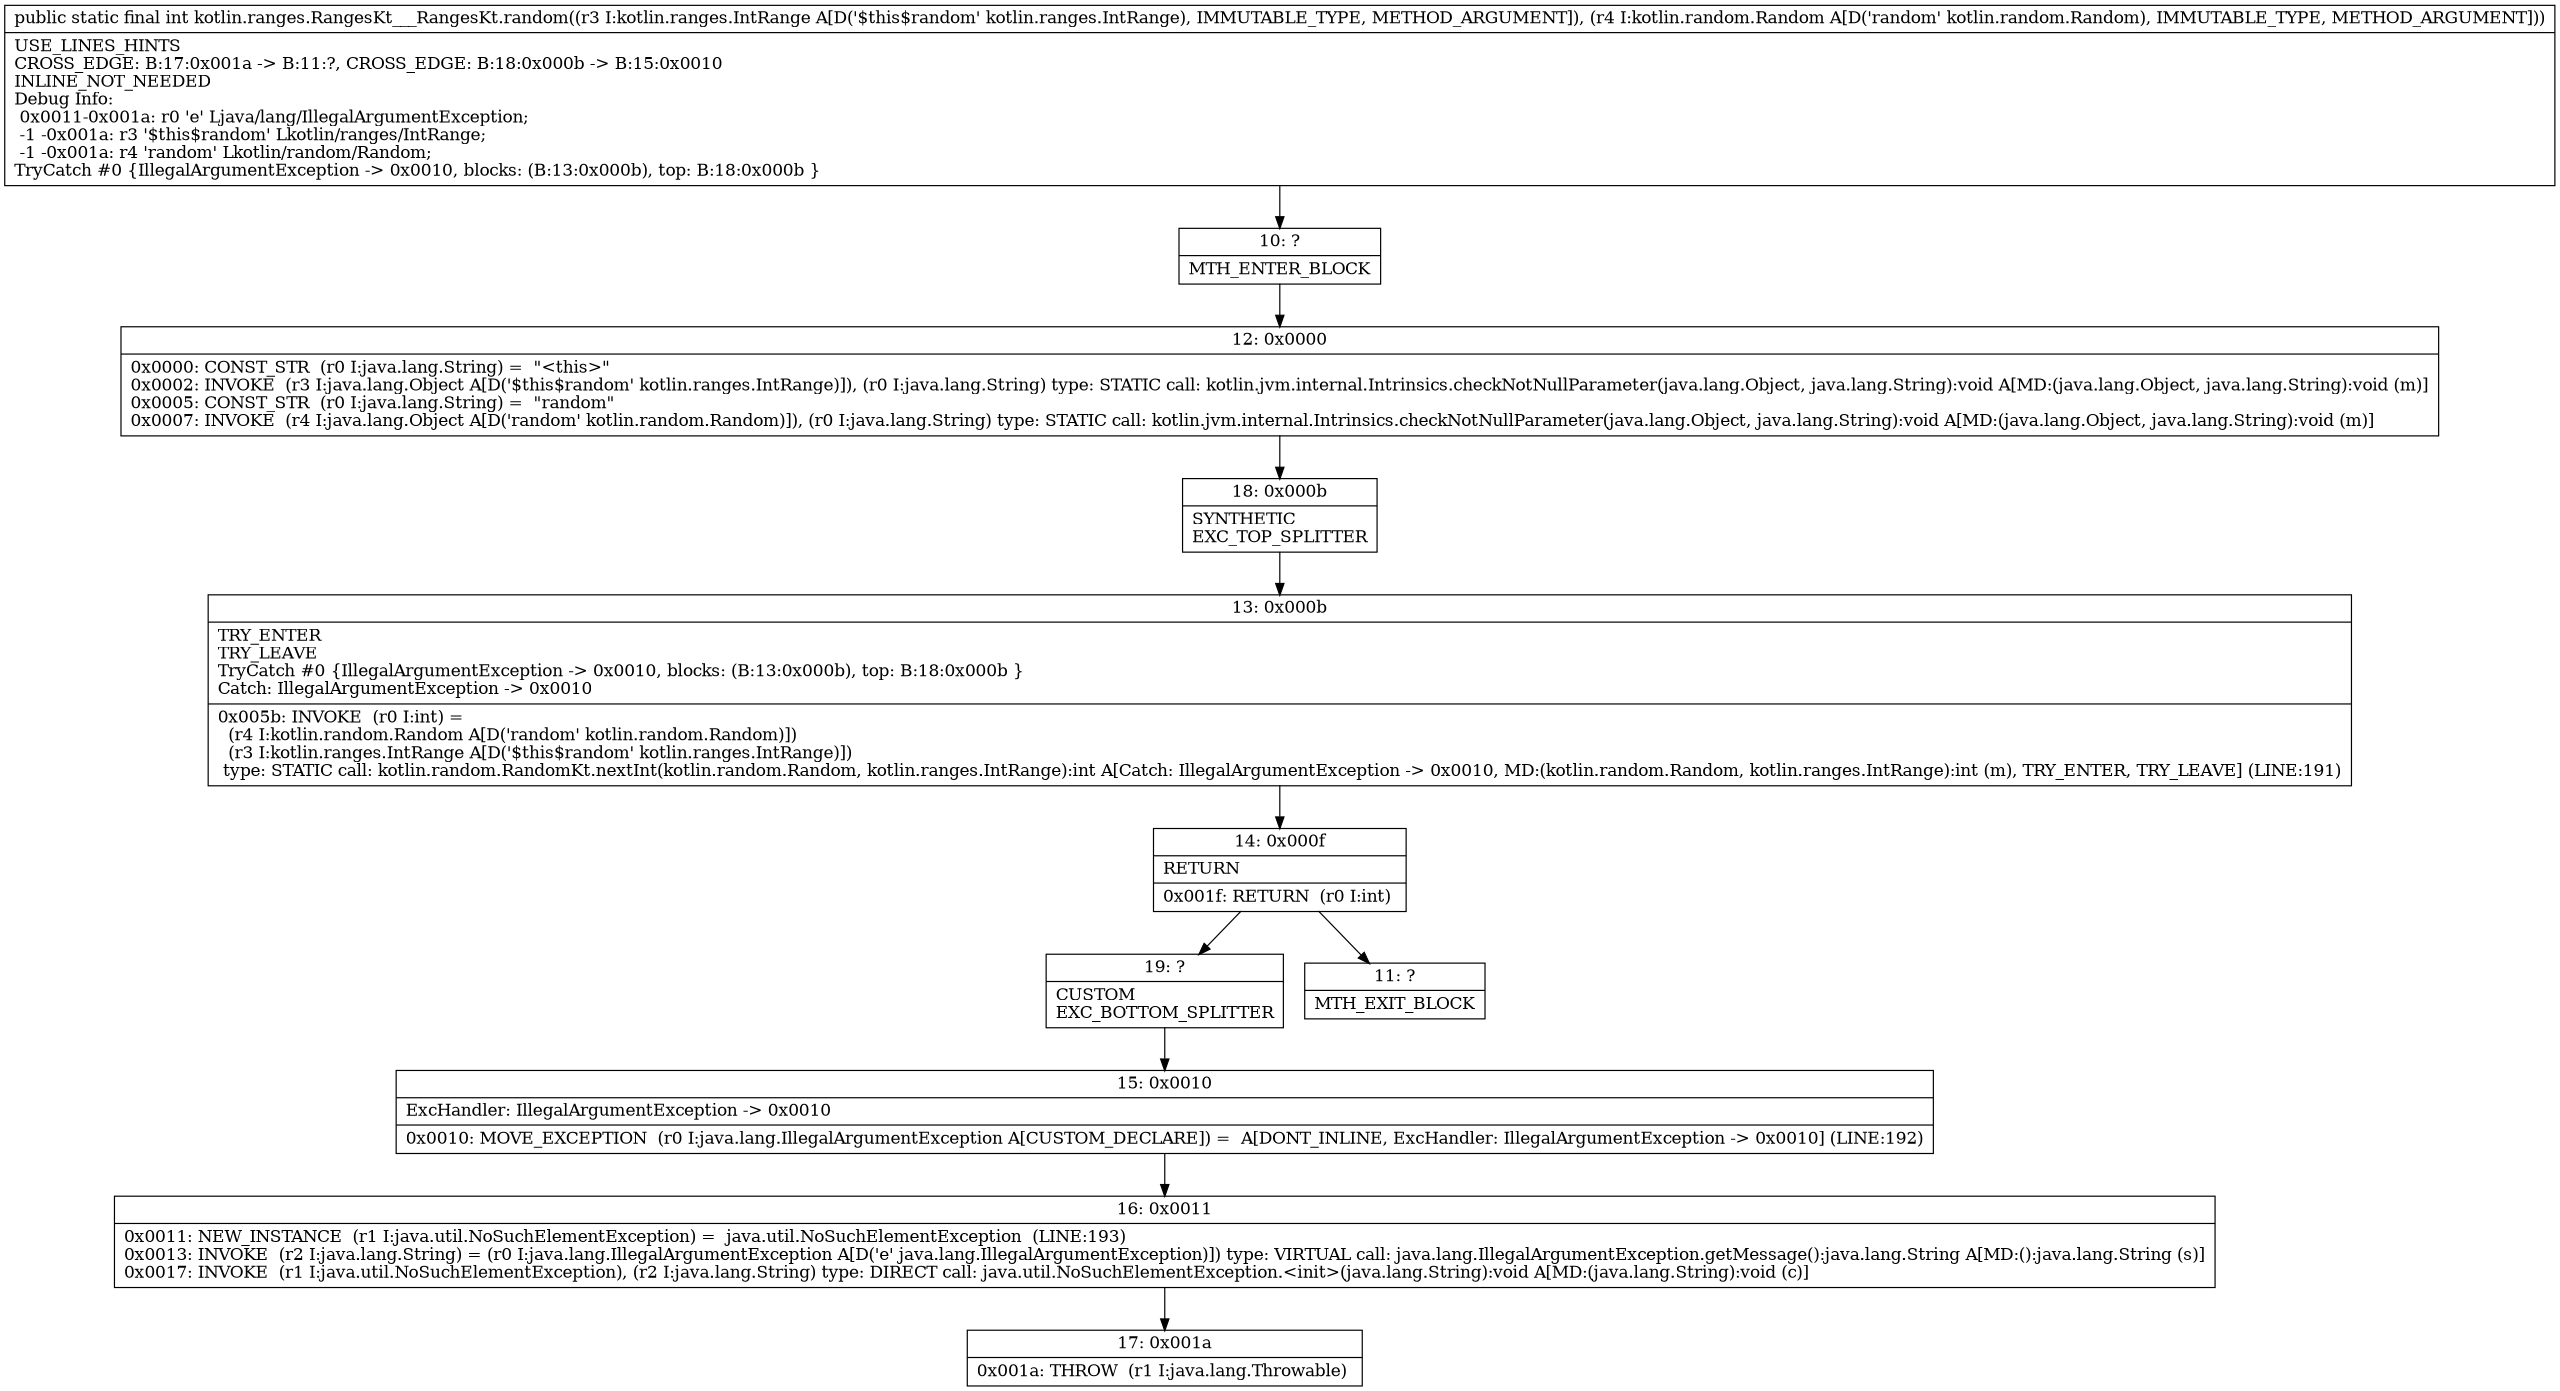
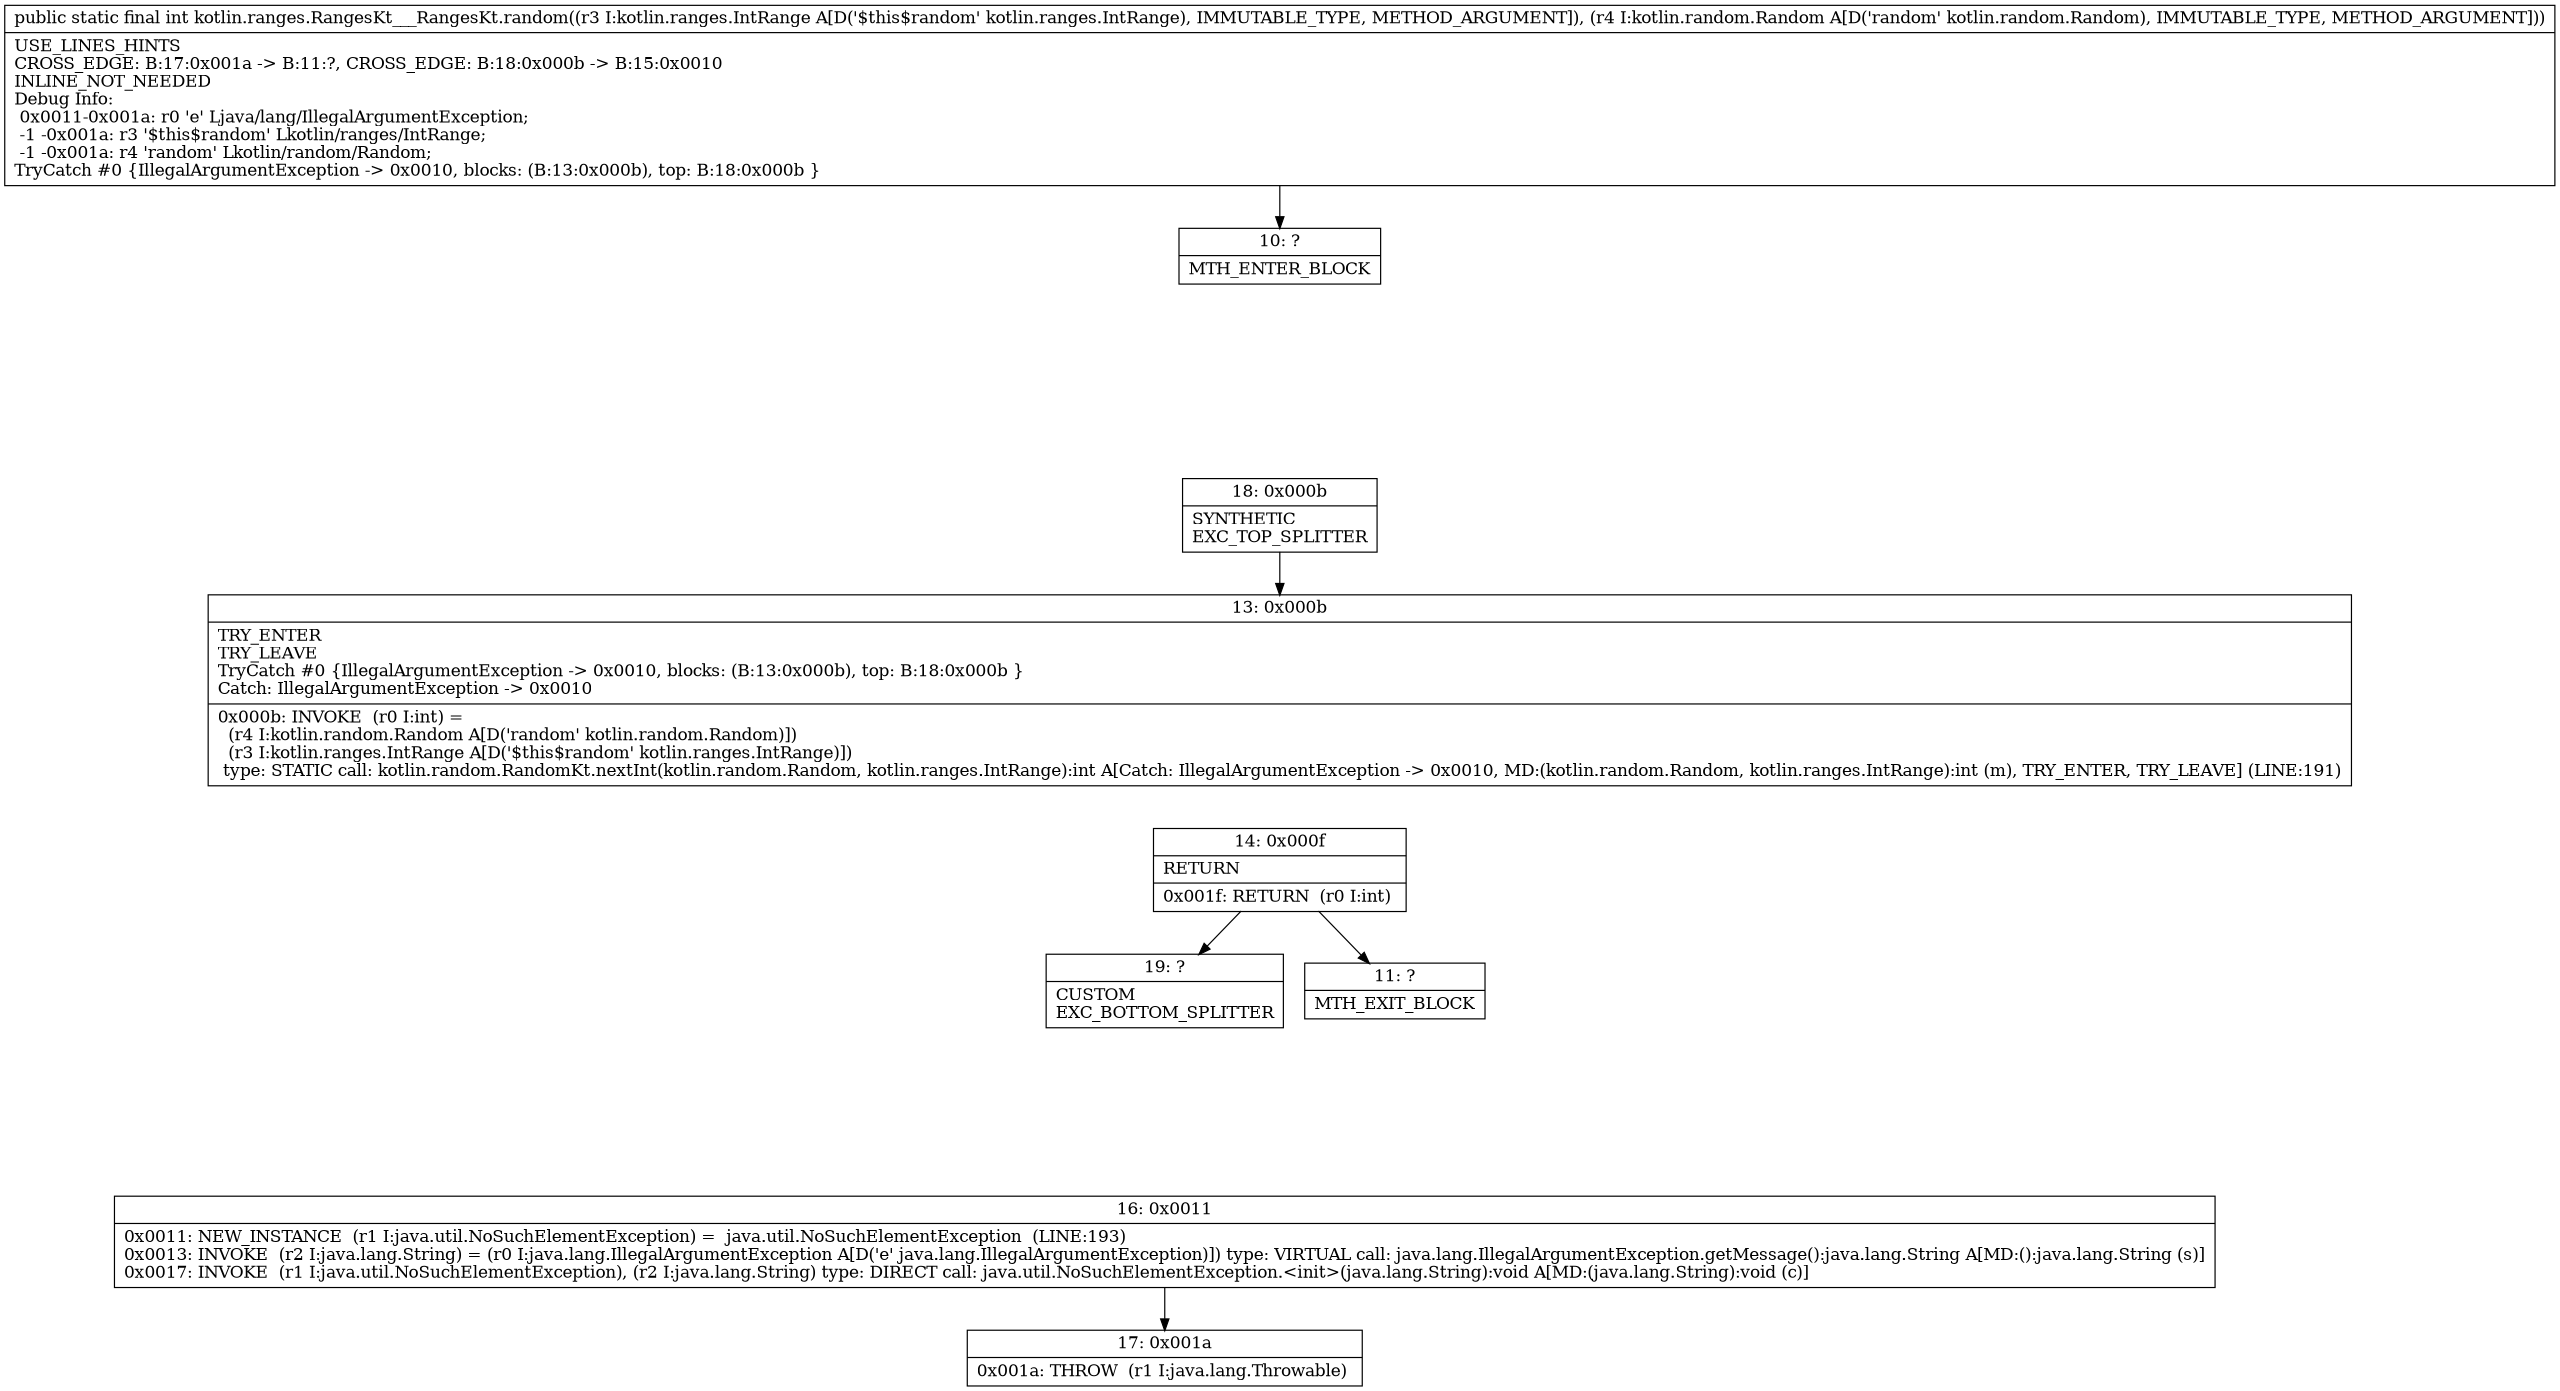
node "12: 0x0000": removed
node "13: 0x000b": text "0x005b: INVOKE  (r0 I:int) =" -> "0x000b: INVOKE  (r0 I:int) ="
edge "13: 0x000b" -> "14: 0x000f": removed
node "15: 0x0010": removed
